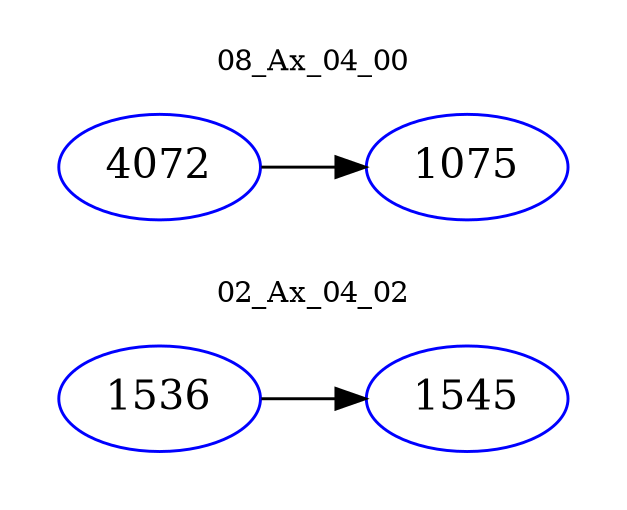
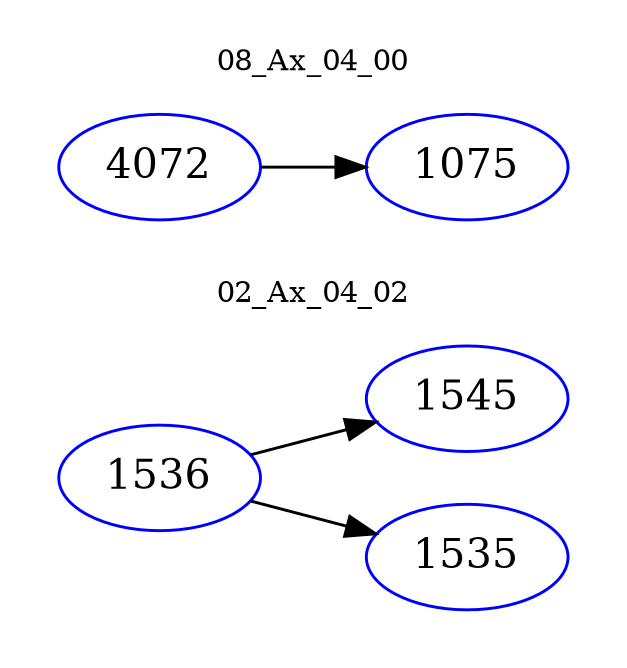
node "1535": added
